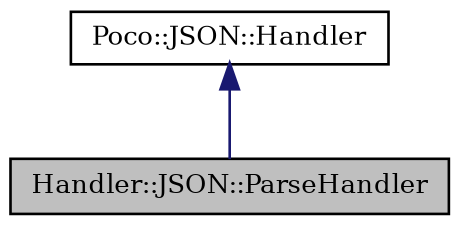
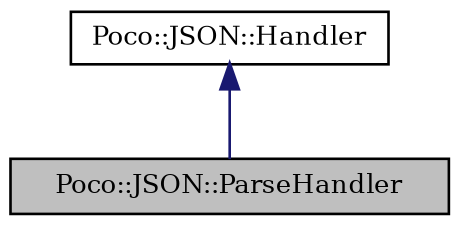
node "Handler::JSON::ParseHandler": label "Handler::JSON::ParseHandler" -> "Poco::JSON::ParseHandler"
